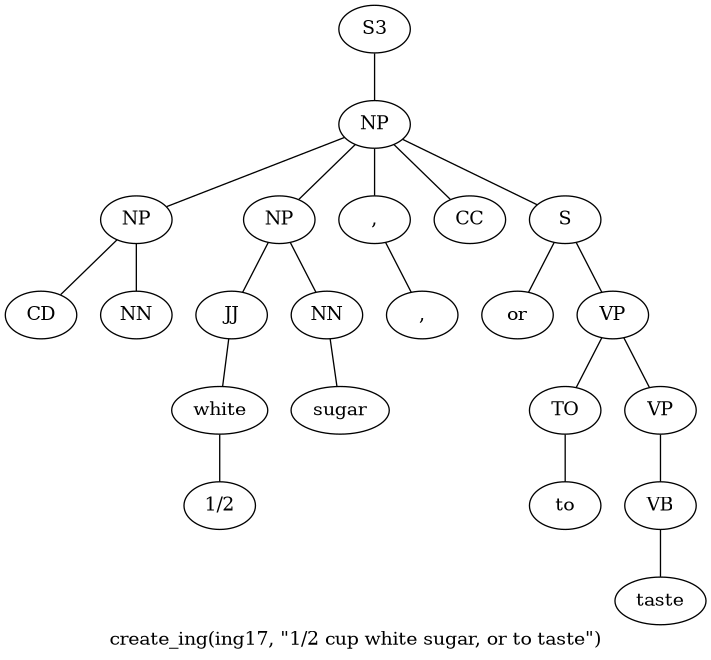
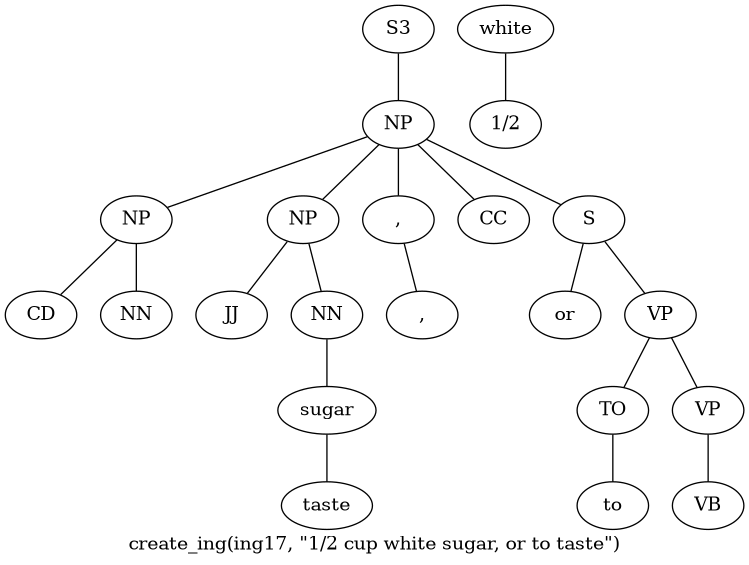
edge "JJ" -- "white": removed
edge "VB" -- "taste": now "sugar" -- "taste"
